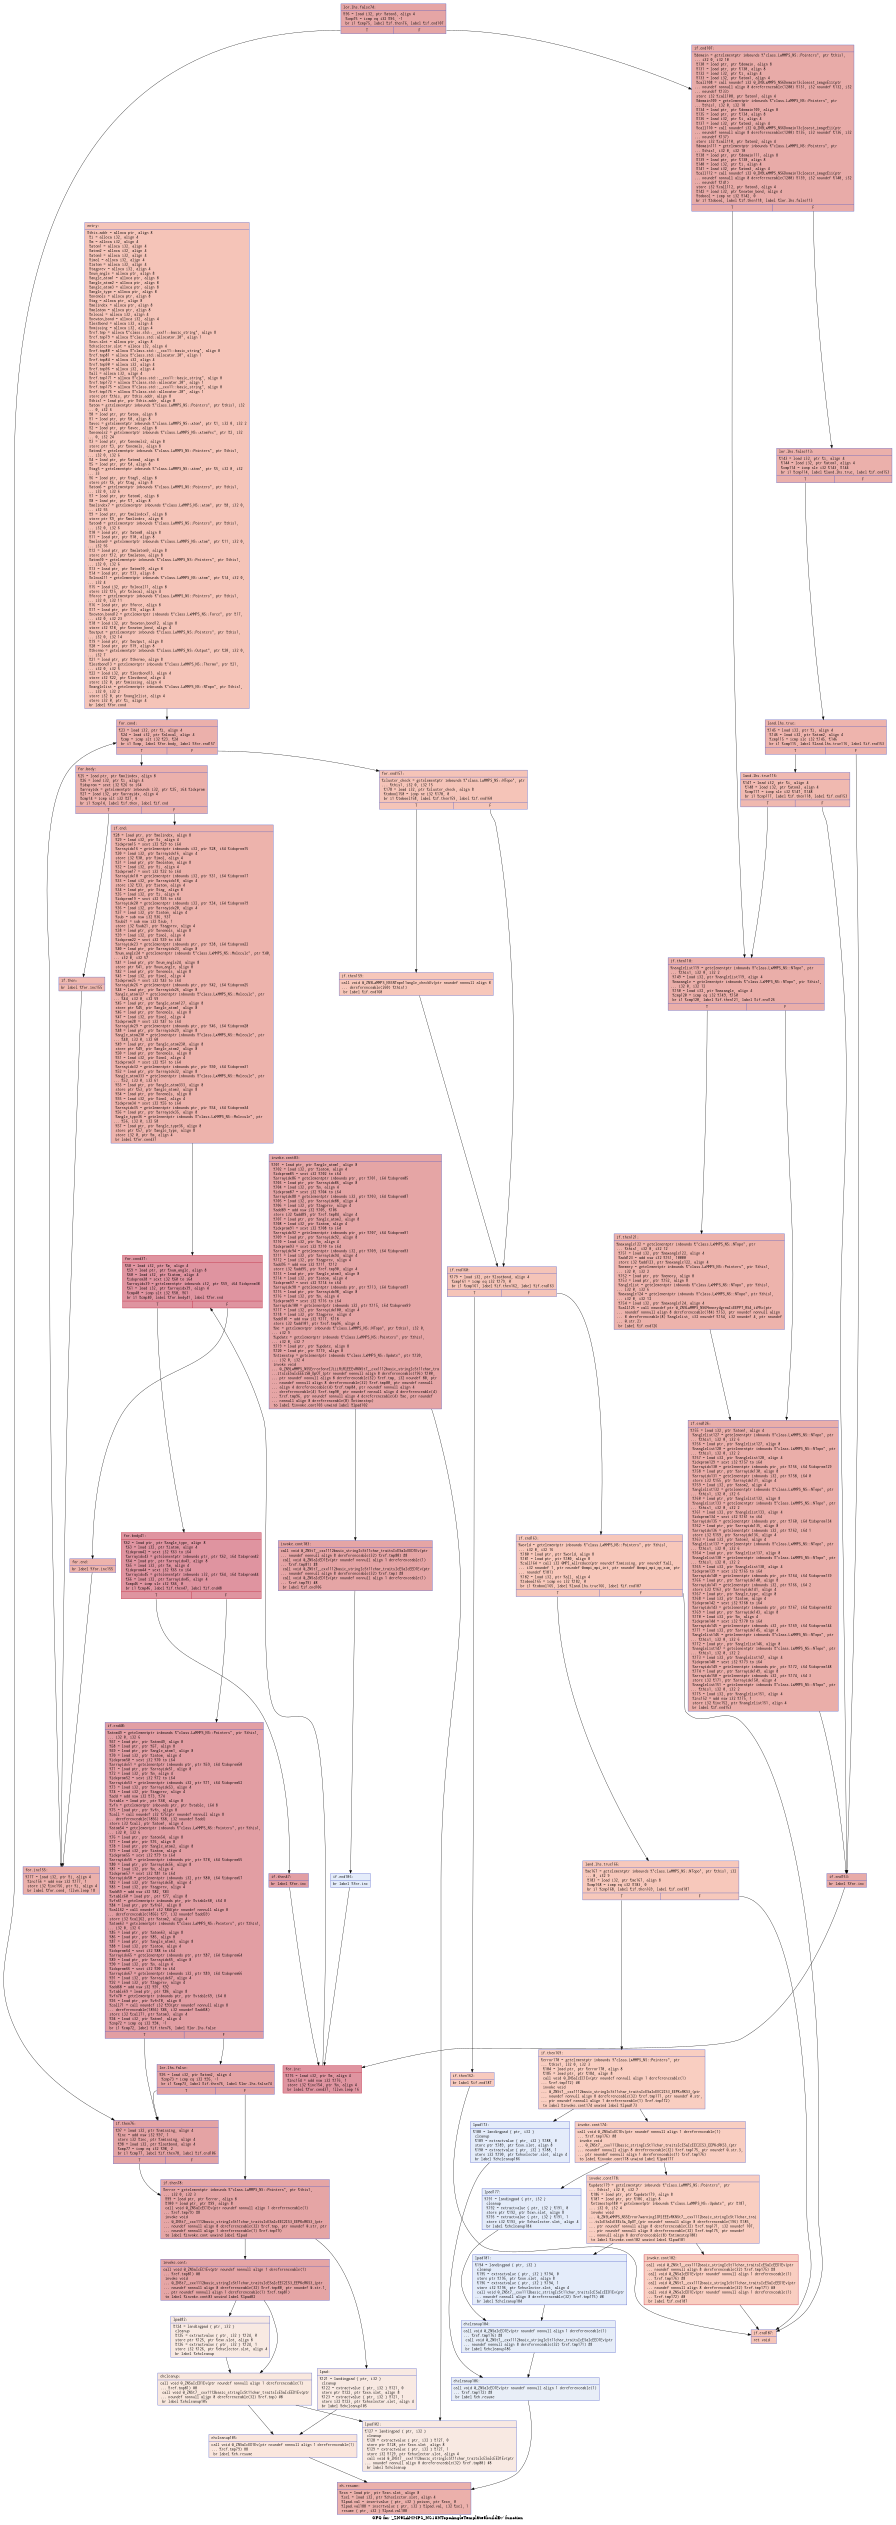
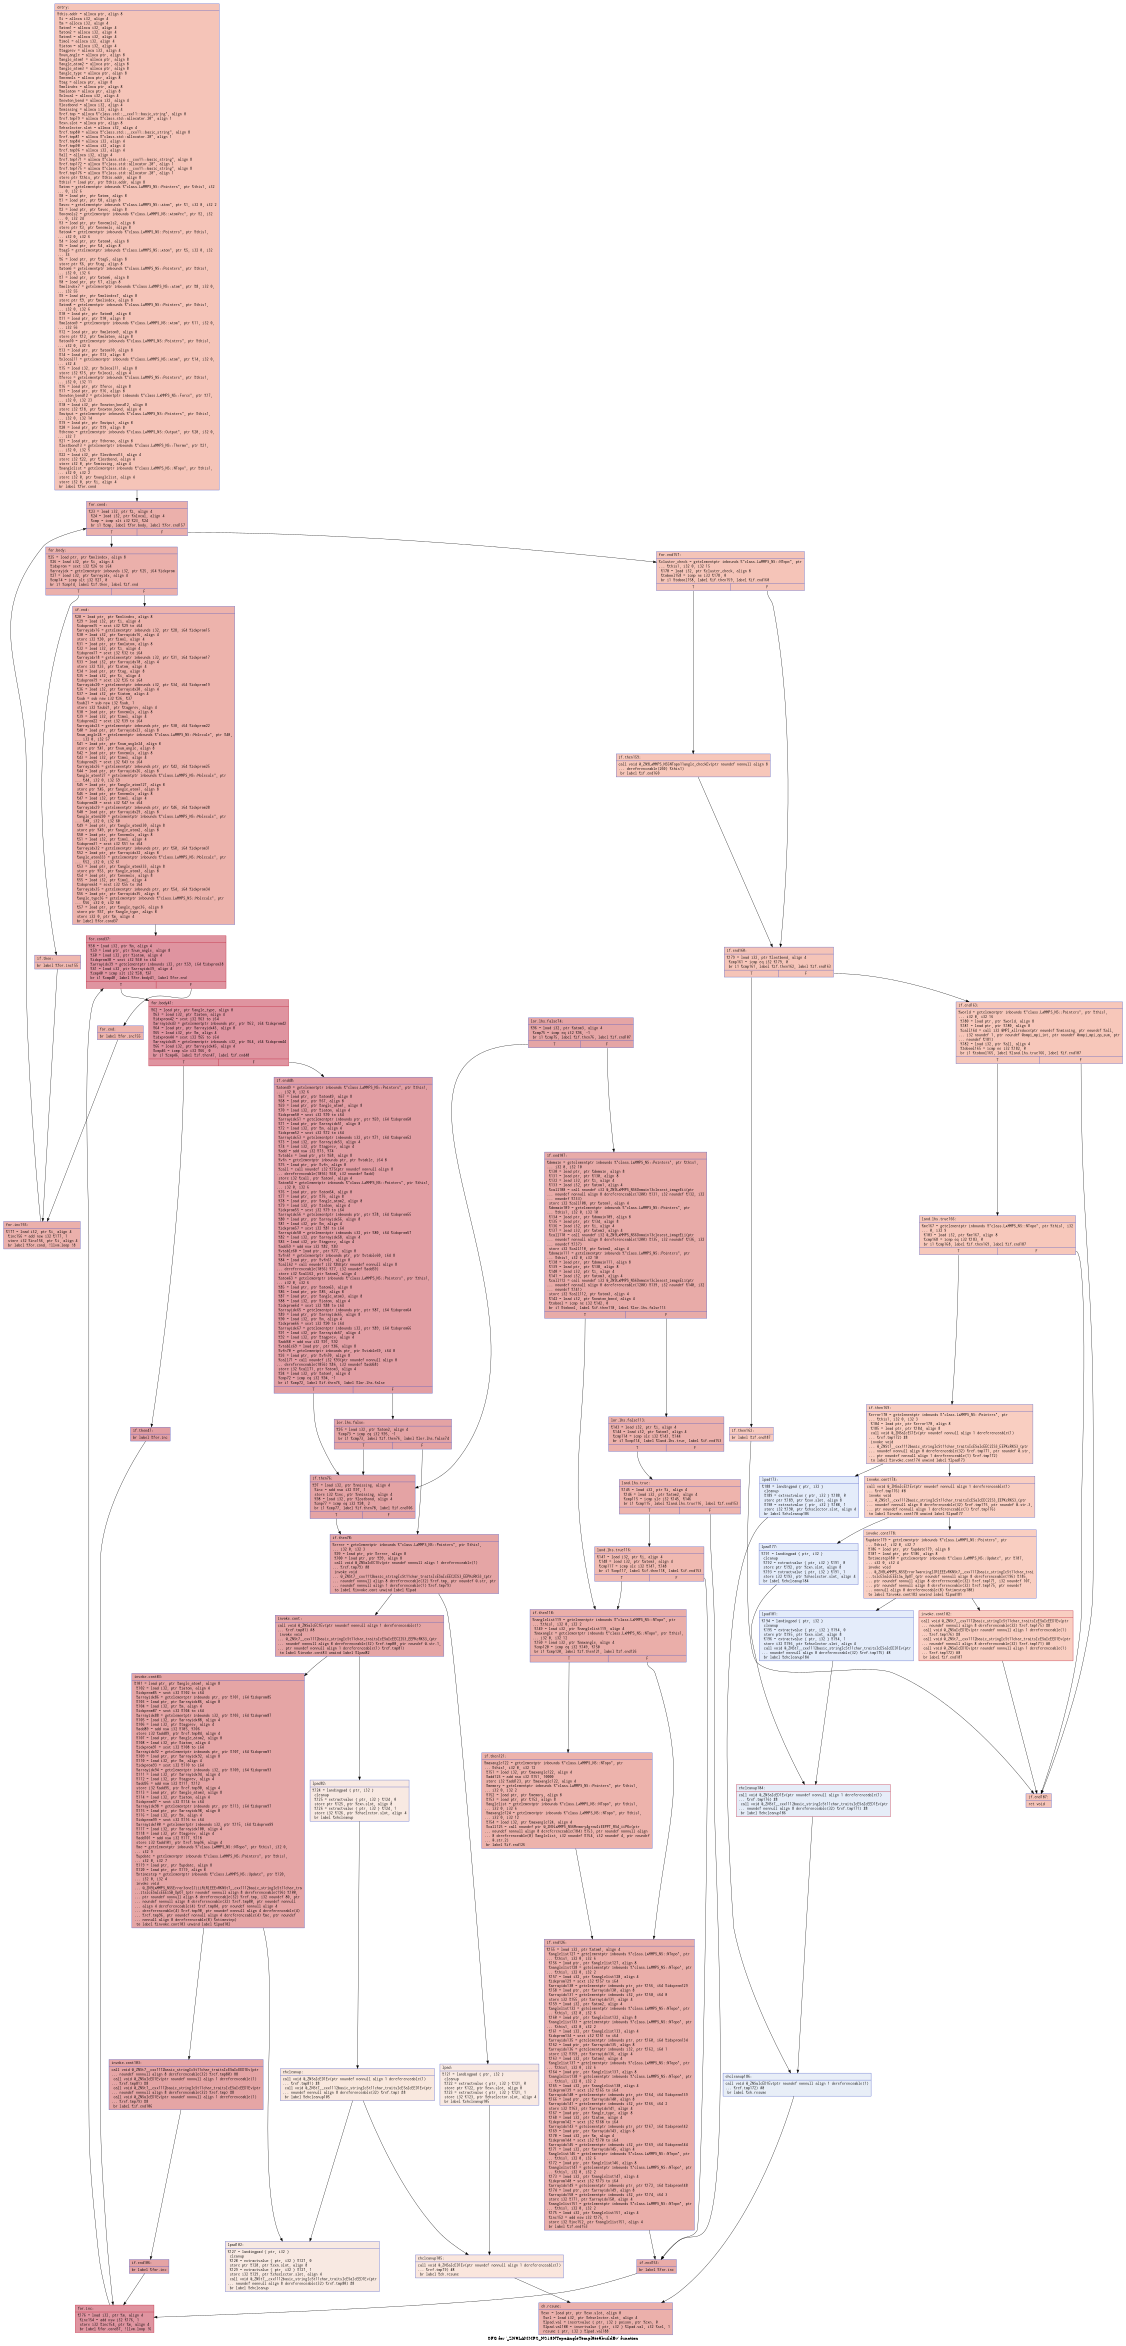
node "if.end106:": fillcolor #c1d4f470 -> #c32e3170
edge "invoke.cont:" -> "ehcleanup:": now "invoke.cont:" -> "invoke.cont83:"
node "ehcleanup184:": color #3d50c3ff -> #b70d28ff
